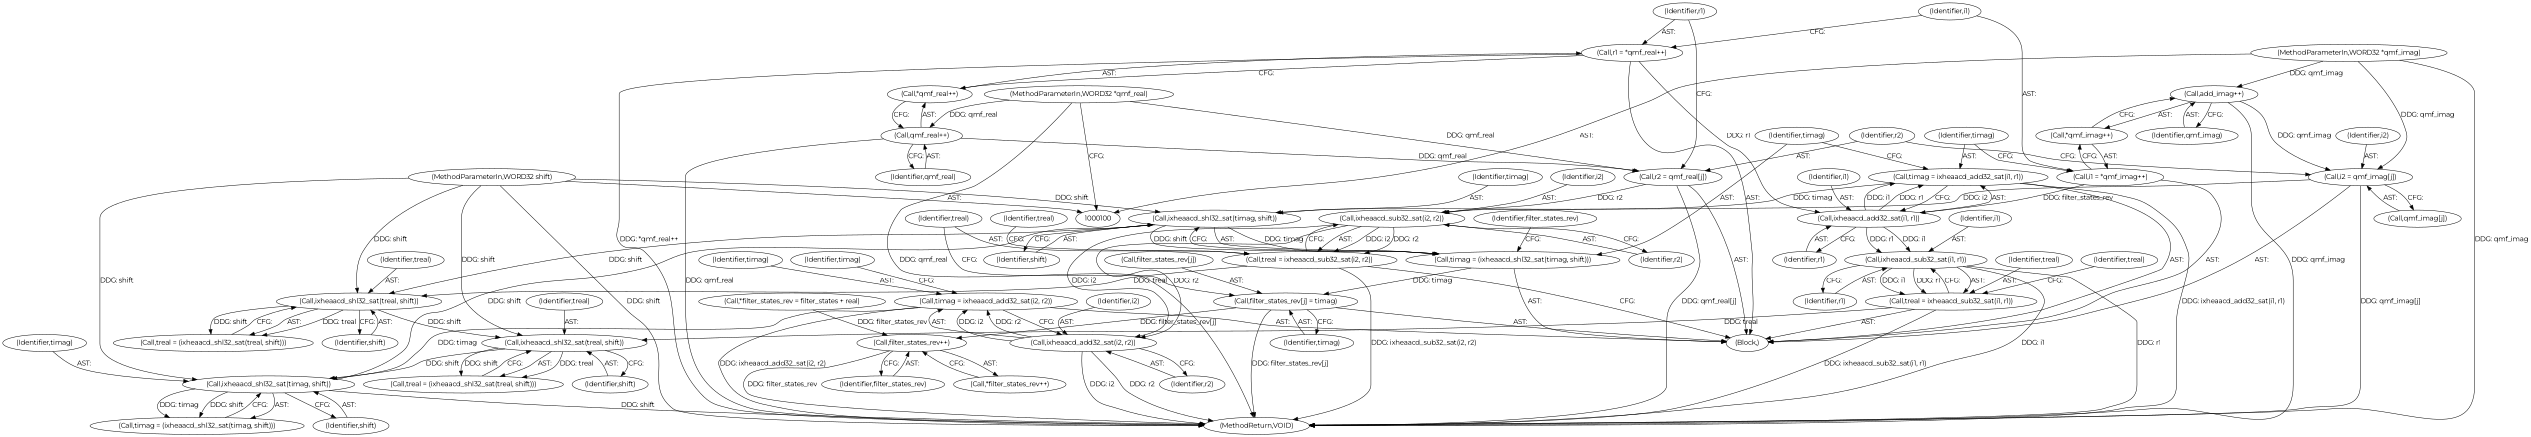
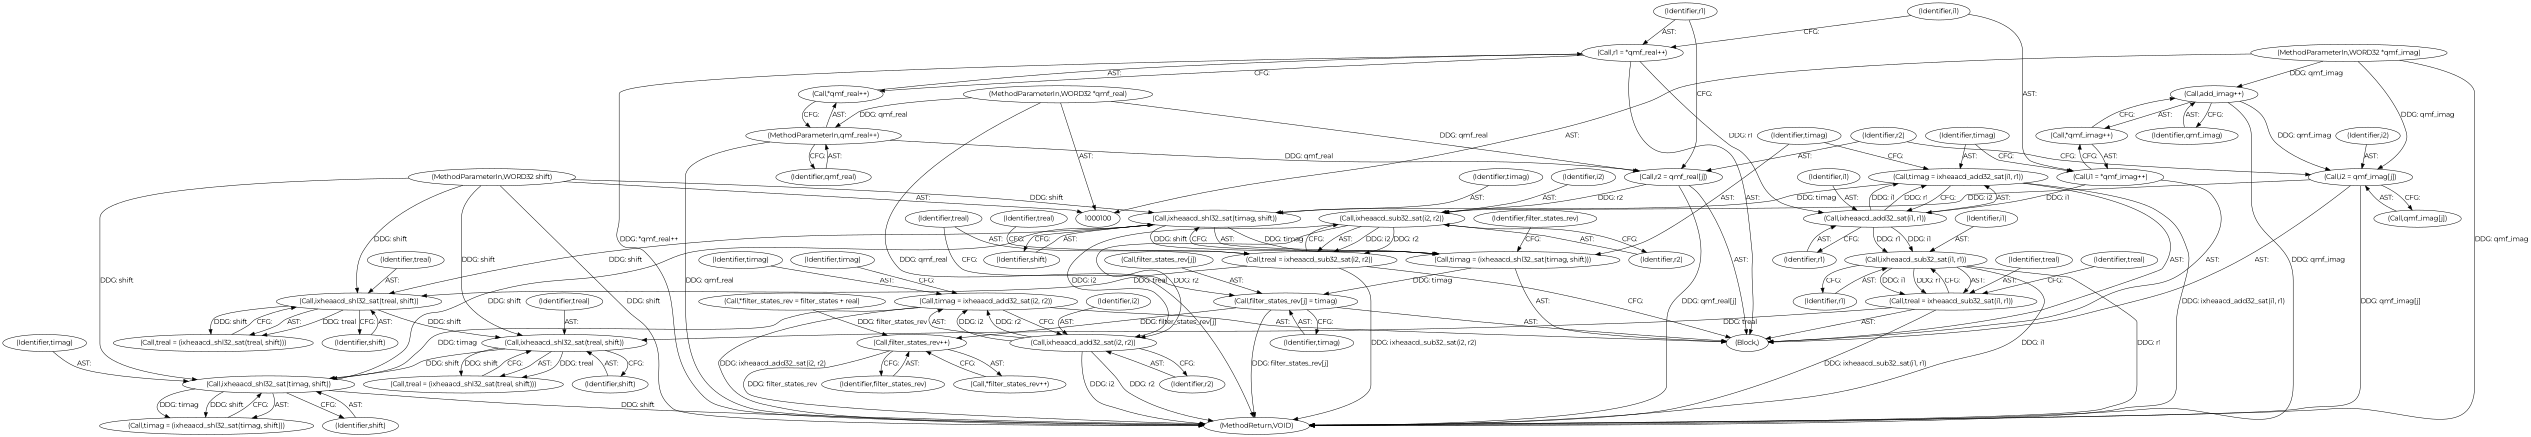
node "(Call,qmf_real++)": label "(Call,qmf_real++)" -> "(MethodParameterIn,qmf_real++)"
edge "(MethodParameterIn,WORD32 *qmf_real)" -> "1000100": label "CFG: " -> "AST: "
edge "(Call,i1 = *qmf_imag++)" -> "(Call,ixheaacd_add32_sat(i1, r1))": label "DDG: filter_states_rev" -> "DDG: i1"
